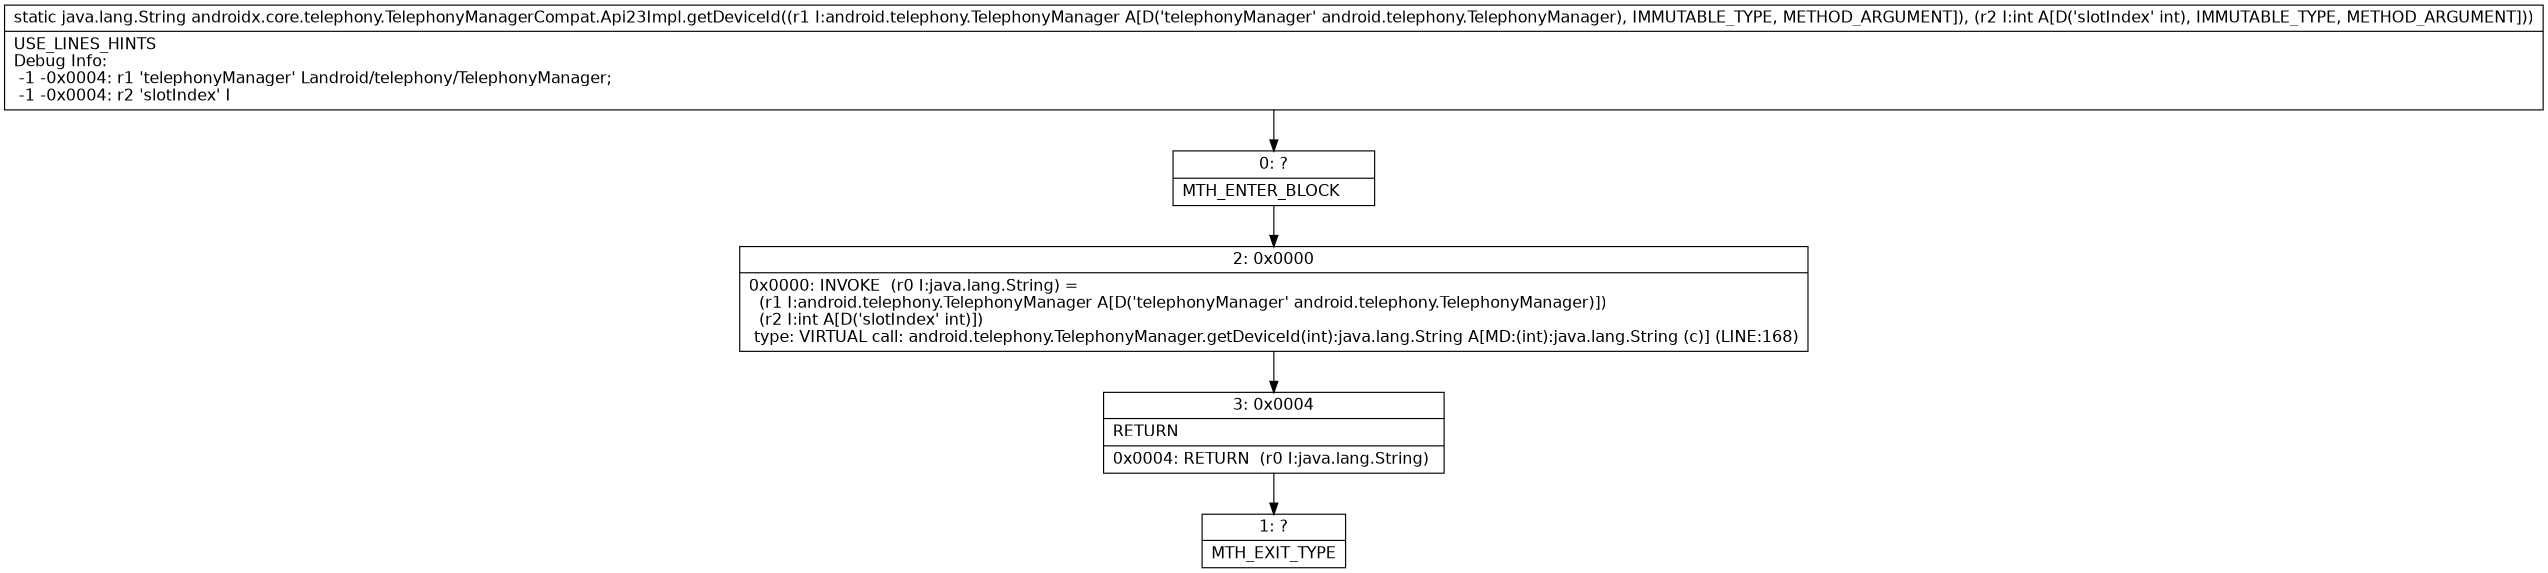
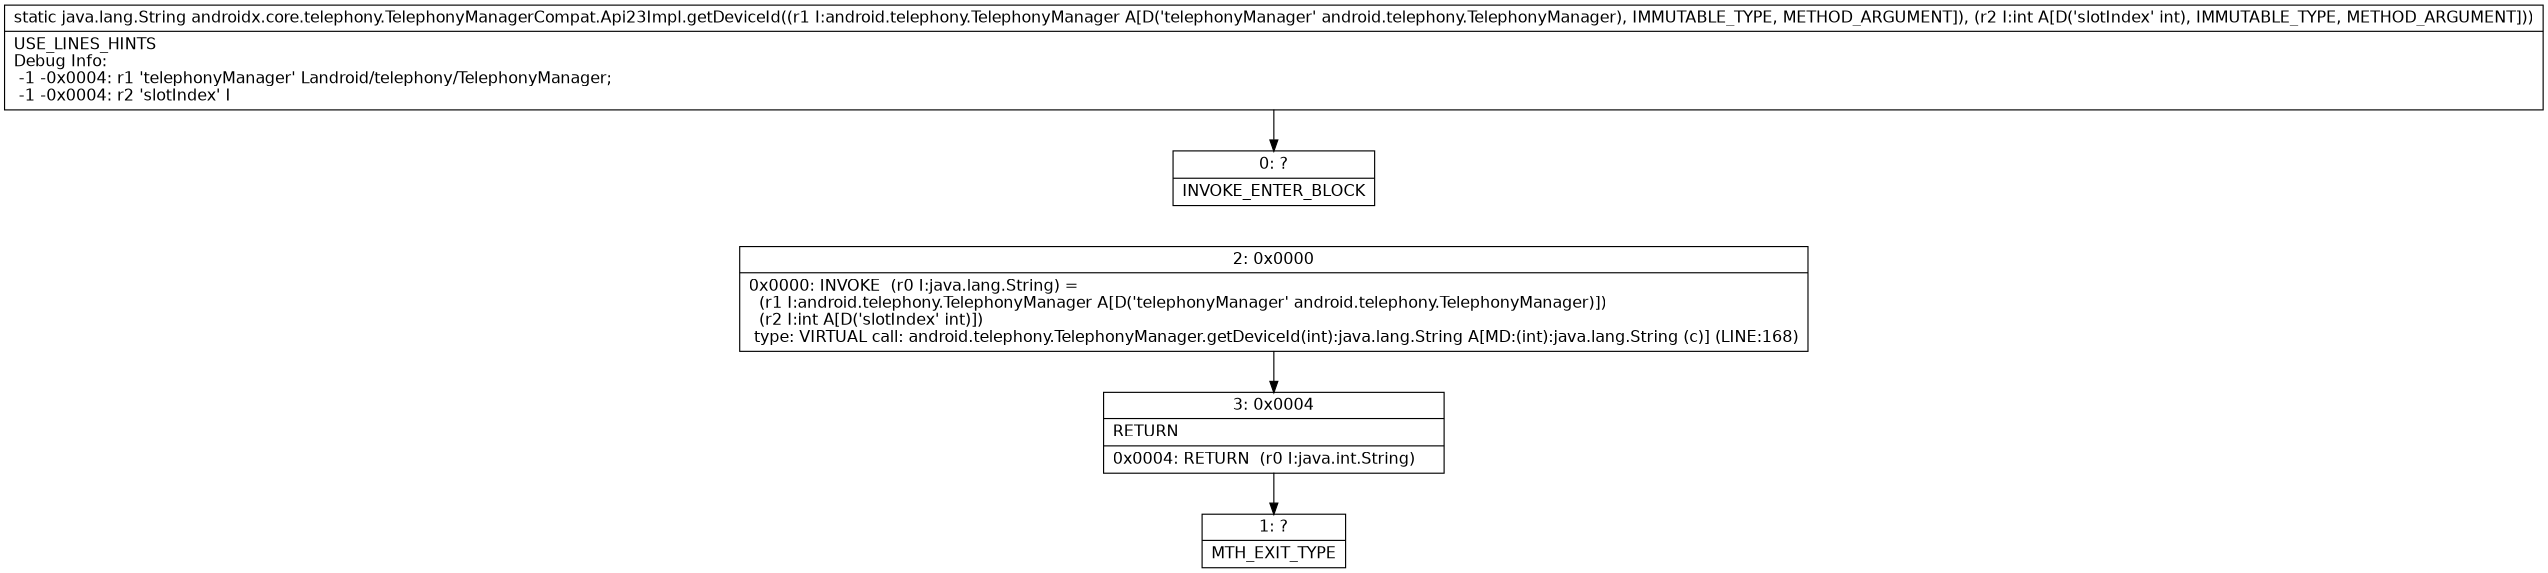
node "0: ?": text "MTH_ENTER_BLOCK" -> "INVOKE_ENTER_BLOCK"
edge "0: ?" -> "2: 0x0000": removed
node "3: 0x0004": text "0x0004: RETURN  (r0 I:java.lang.String)" -> "0x0004: RETURN  (r0 I:java.int.String)"
